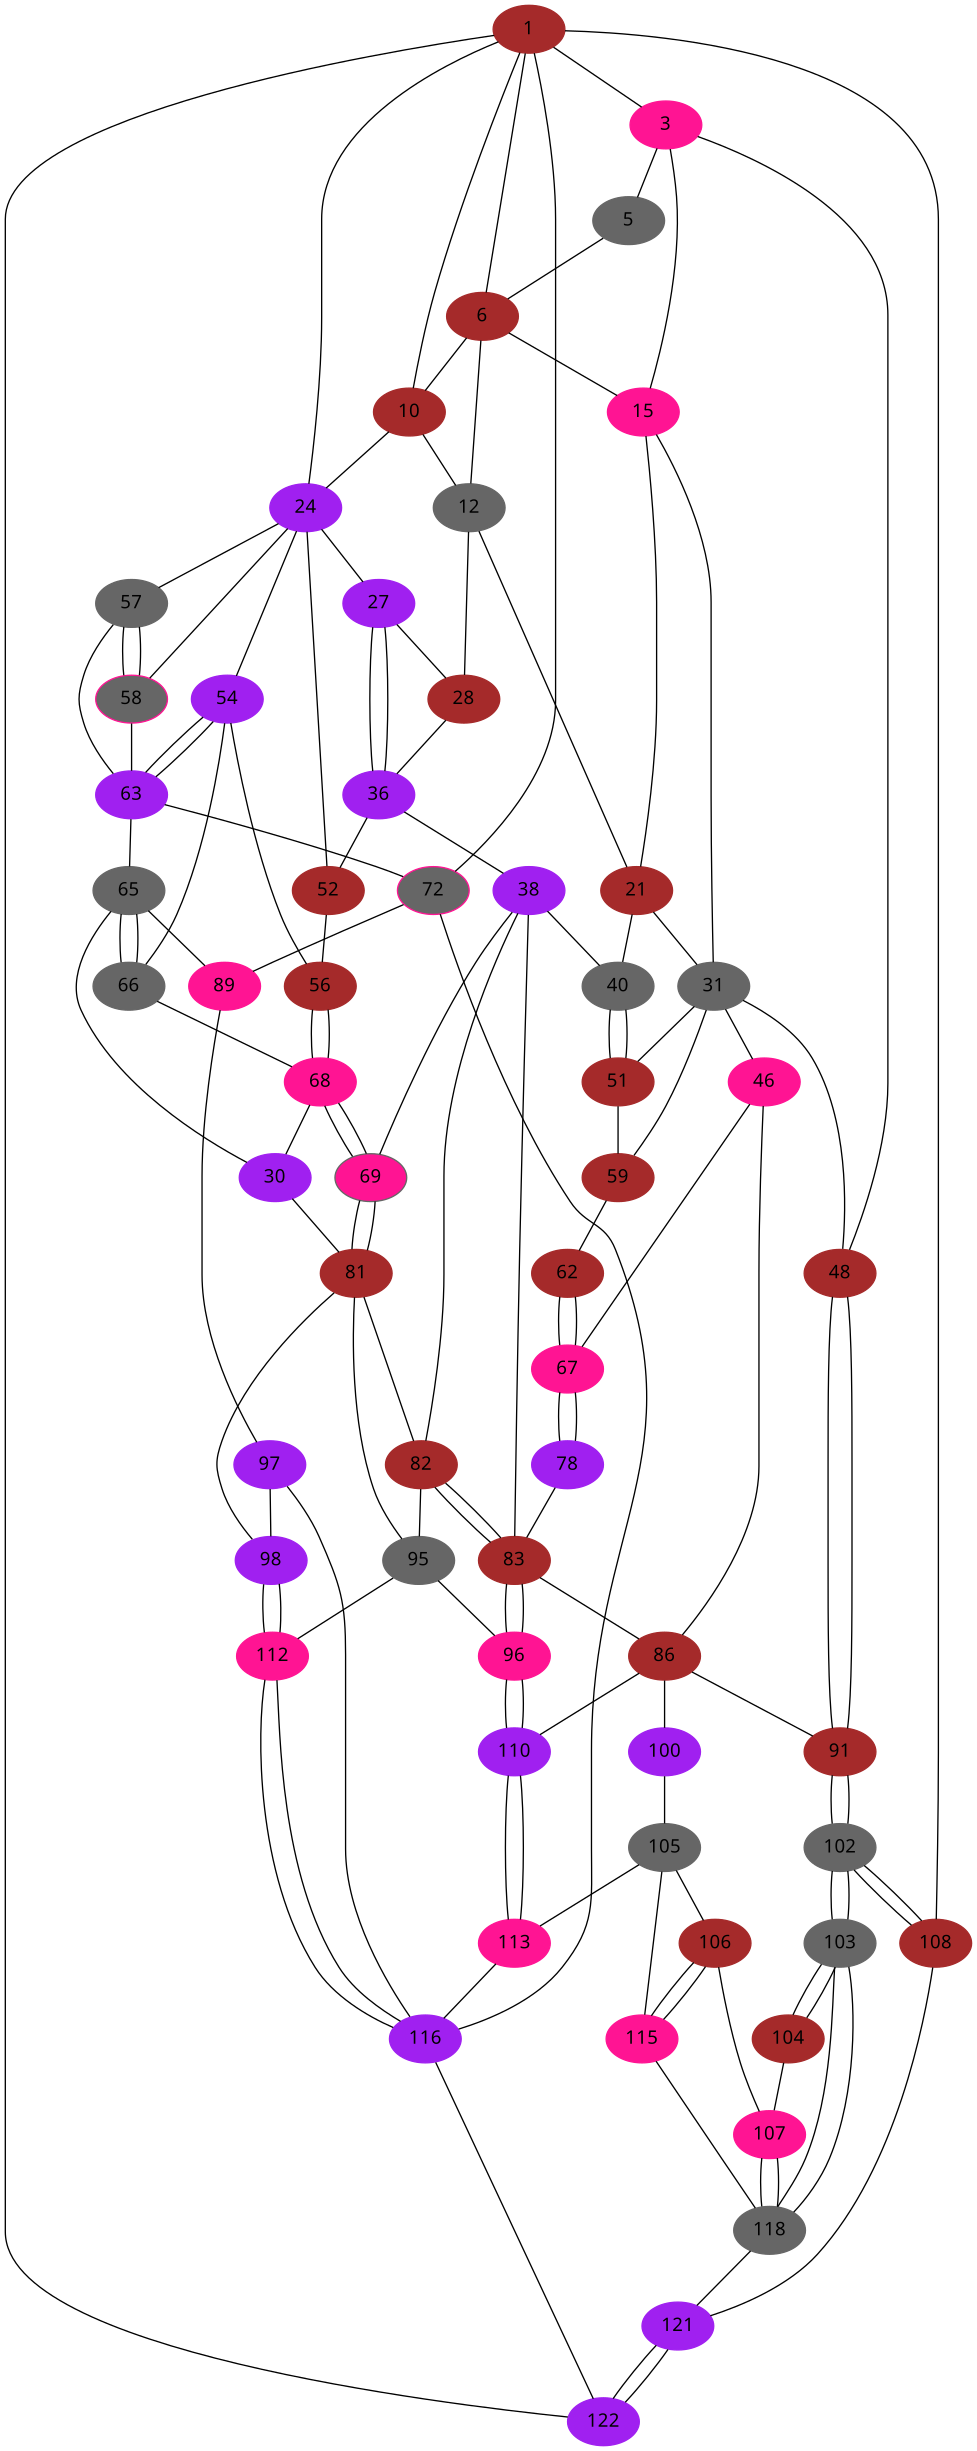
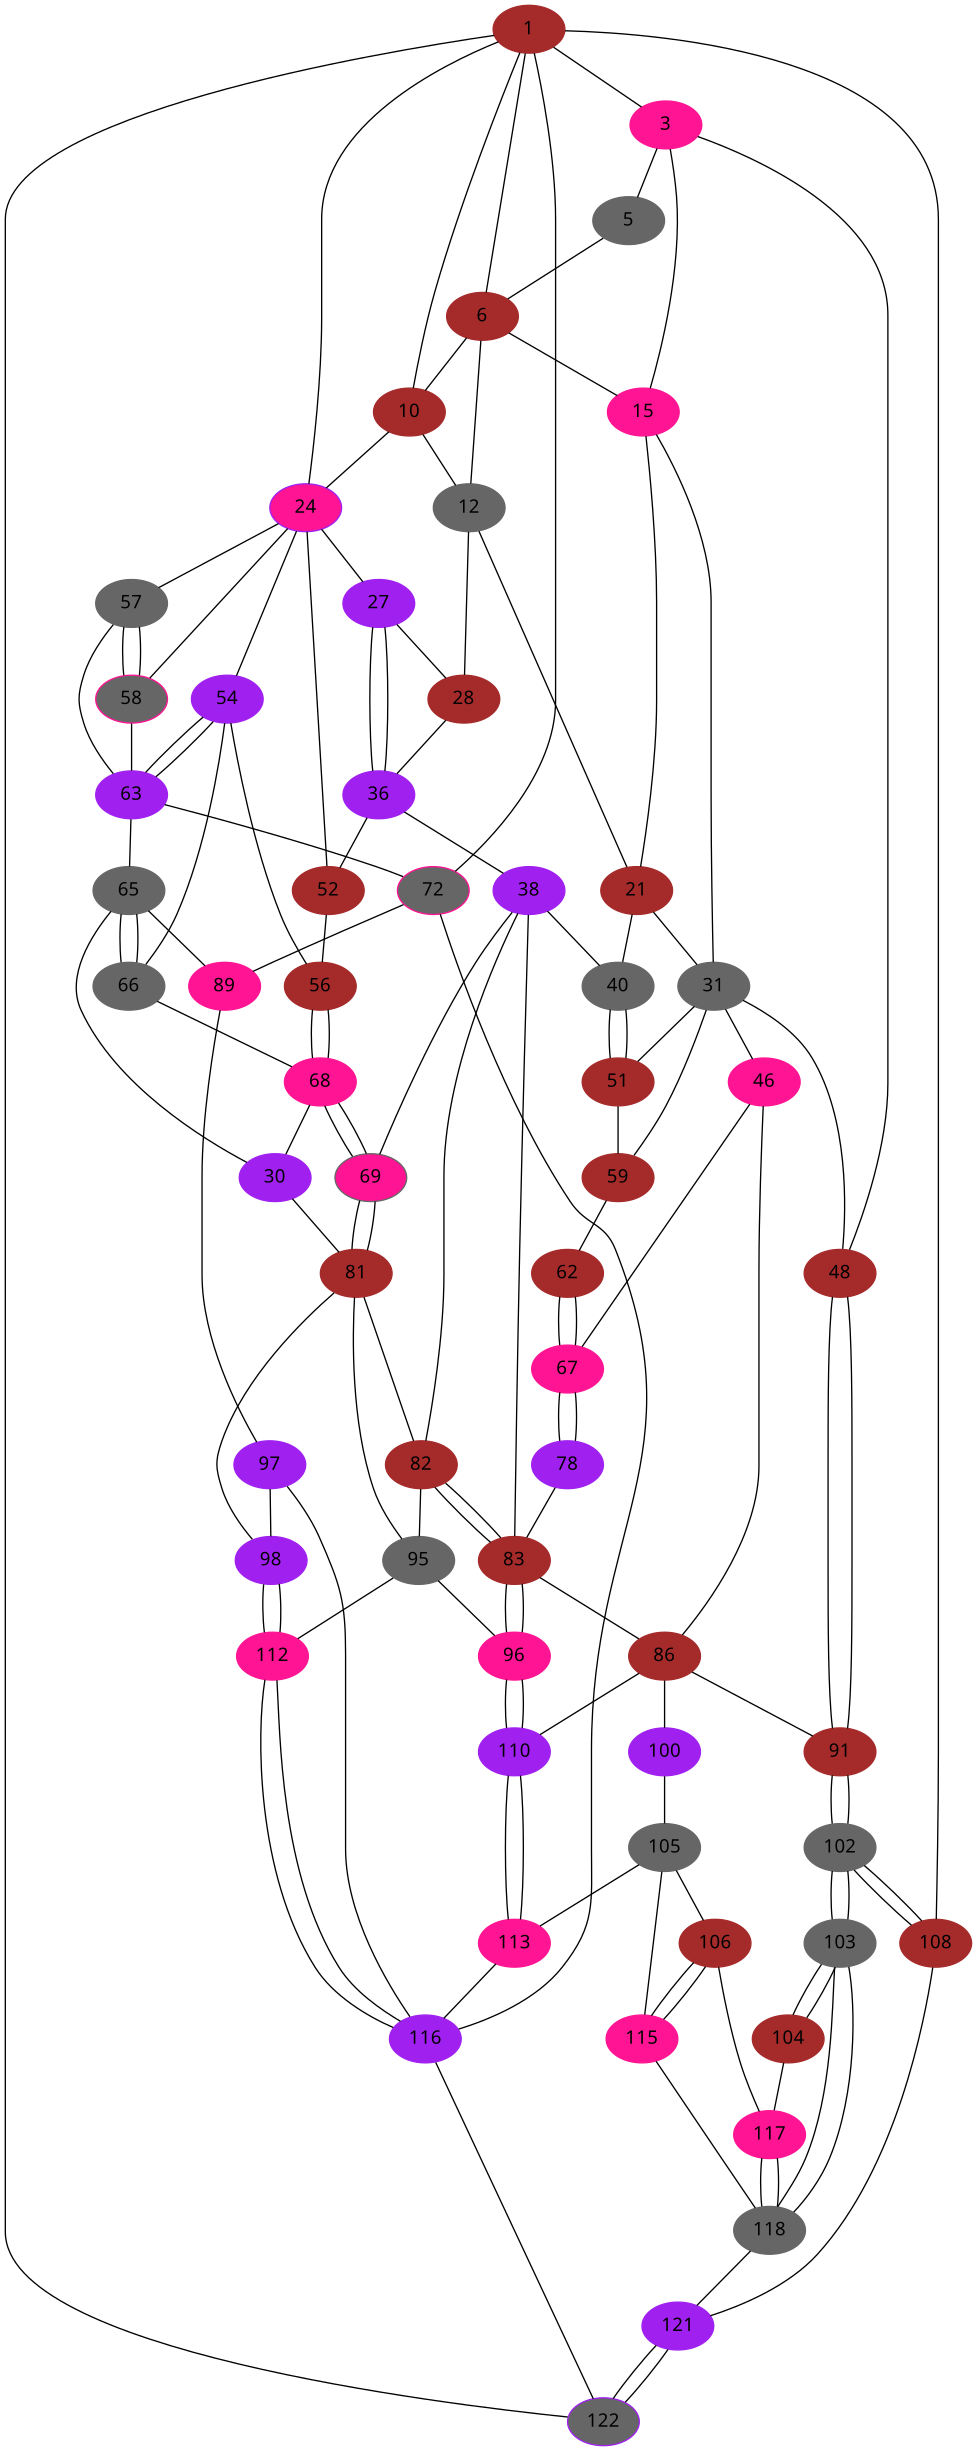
node "24": fillcolor purple -> deeppink
node "107": label "107" -> "117"
node "122": fillcolor purple -> gray40
